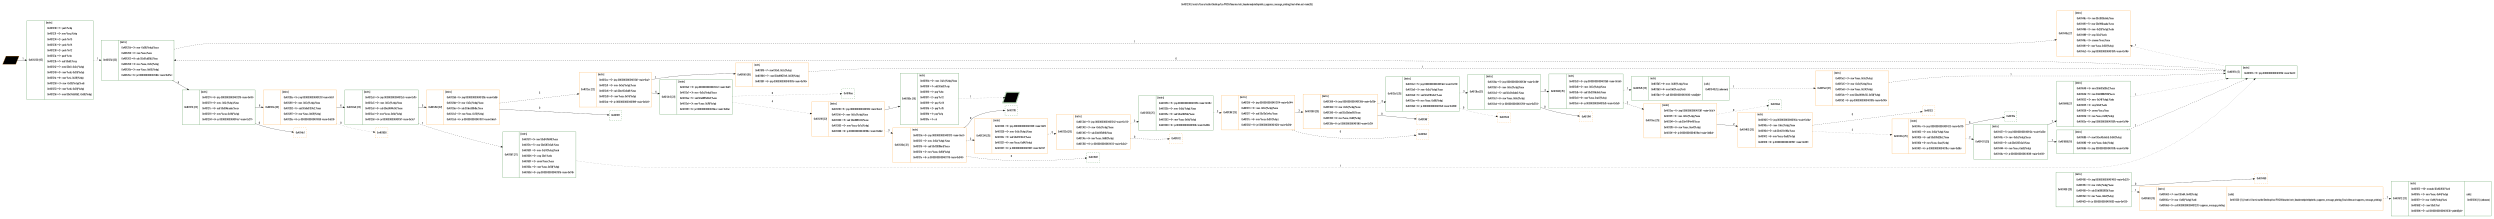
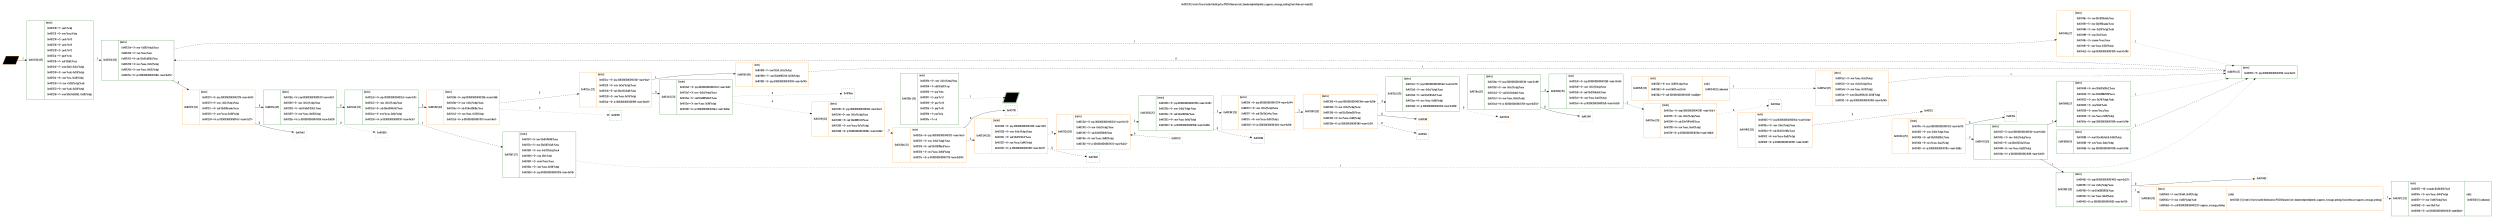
edge "0x40197b [5]" -> "0x40148c [27]": reversed
node "0x4015d5 [13]": color darkgreen -> darkorange
edge "0x4013d3 [25]" -> "0x4015d5 [13]": removed, label "1"
edge "0x4013a1 [25]" -> "0x4013ba [25]": removed, label "3"
node "0x401274 [22]": color darkgreen -> darkorange
node "0x40128a [22]": color darkorange -> darkgreen
edge "0x4012f8 [22]" -> "0x40190c [19]": removed, label "1"
edge "0x4012b6 [22]" -> "0x40191f": style solid -> dotted
edge "0x4013ec [25]" -> "0x401405 [25]": removed, label "2"
edge "0x401405 [25]" -> "0x40141e [25]": removed, label "2"
node "0x40162d": color darkorange -> darkgreen
node "0x40169b": added
edge "0x40133d [25]" -> "0x401612": reversed
edge "0x40136f [25]" -> "0x40162d": now "0x401388 [25]" -> "0x40162d"
edge "0x401437 [25]" -> "0x401689 [18]": now "0x401437 [25]" -> "0x401450 [25]"
edge "0x40130e [22]" -> "0x401937": now "0x401324 [25]" -> "0x401937"
